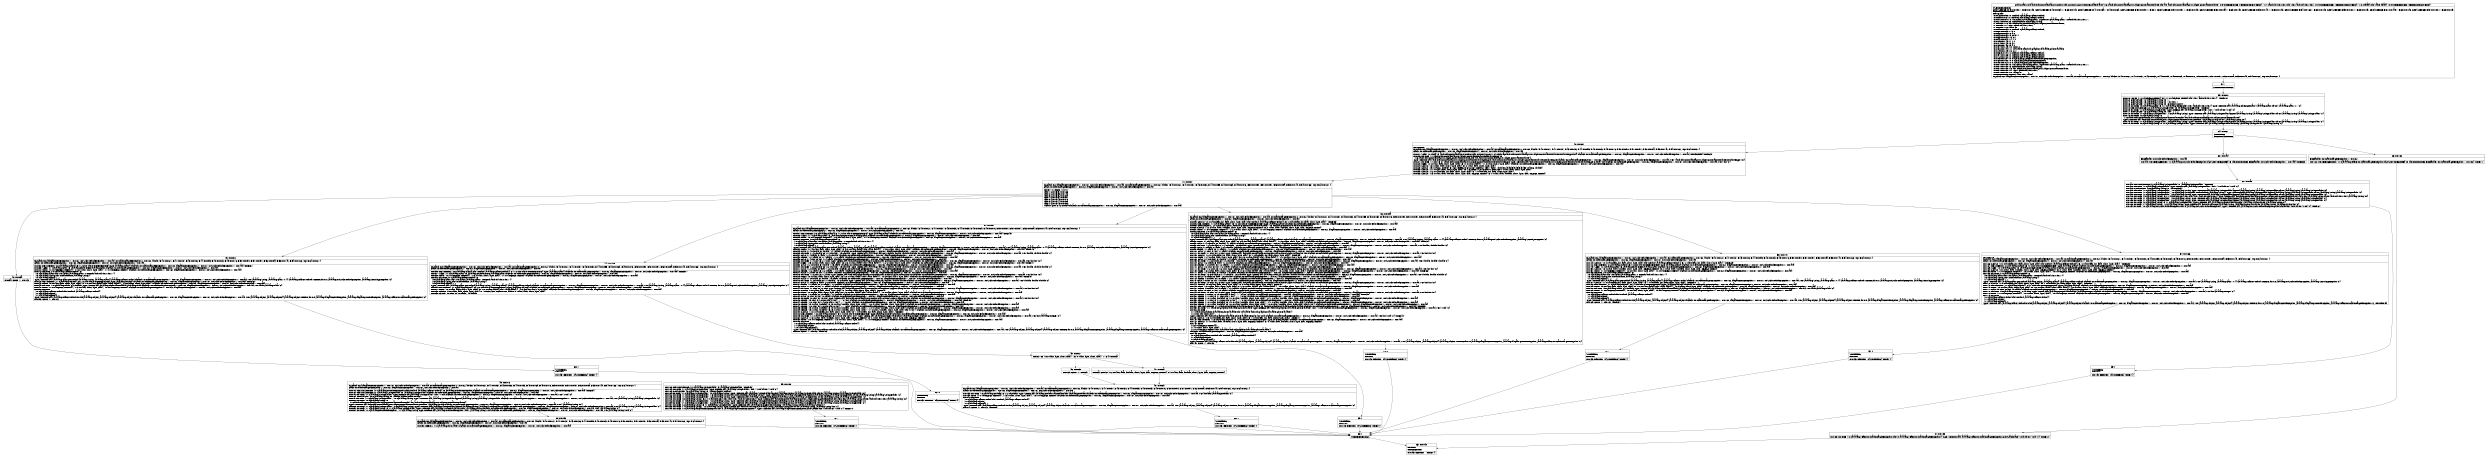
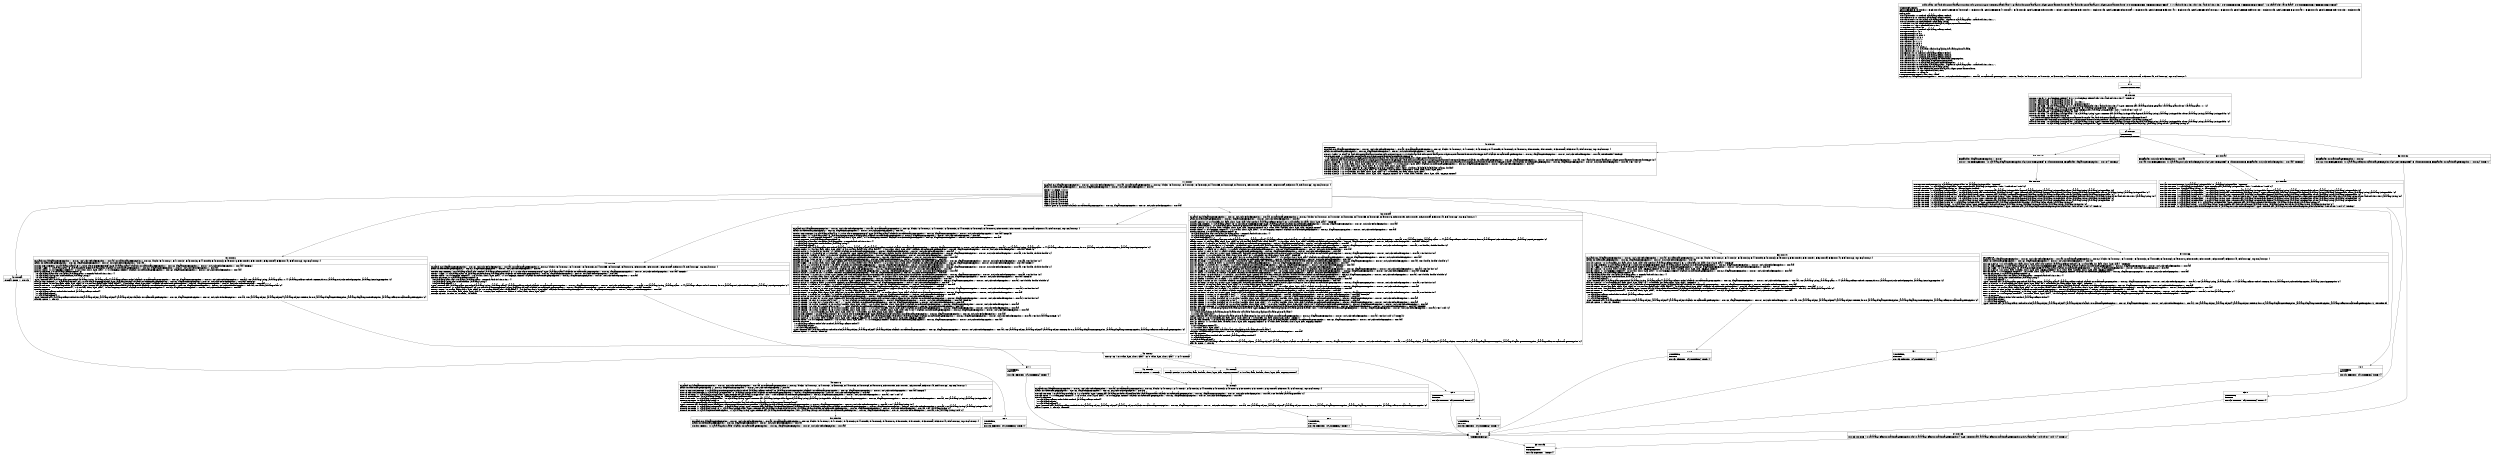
node "58: 0x0187": added
